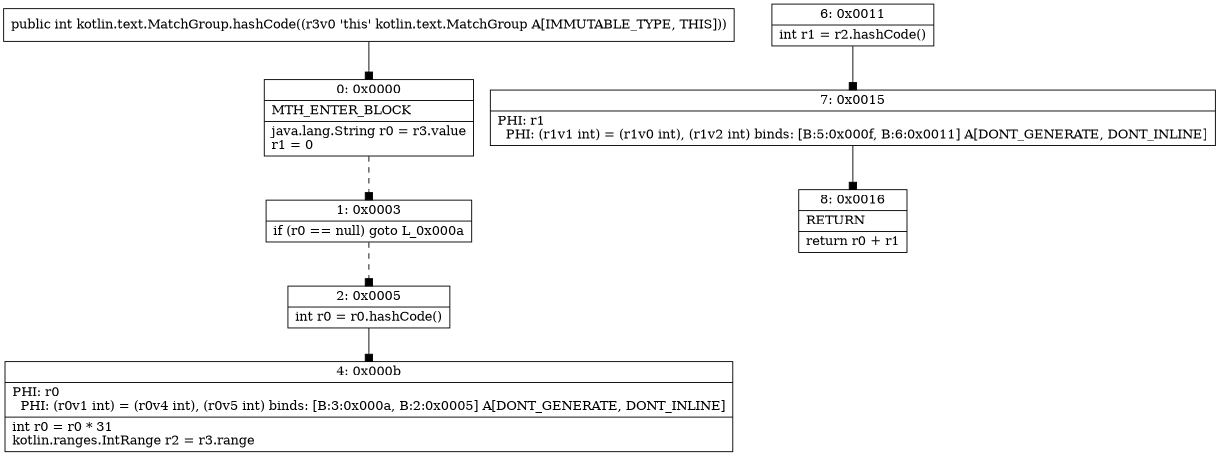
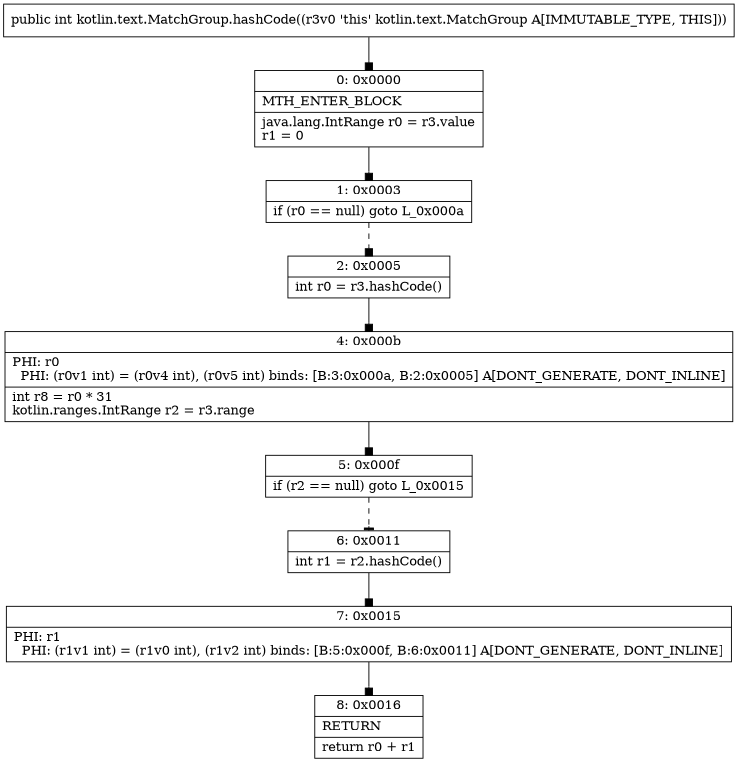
node "0: 0x0000": text "java.lang.String r0 = r3.value" -> "java.lang.IntRange r0 = r3.value"
edge "0: 0x0000" -> "1: 0x0003": style dashed -> solid
node "2: 0x0005": text "int r0 = r0.hashCode()" -> "int r0 = r3.hashCode()"
node "4: 0x000b": text "int r0 = r0 * 31" -> "int r8 = r0 * 31"
node "5: 0x000f": added
